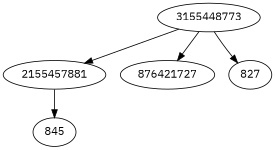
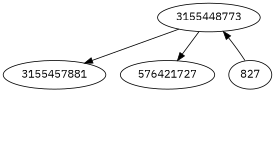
edge "3155448773" -> "827": reversed
node "2155457881": label "2155457881" -> "3155457881"
node "876421727": label "876421727" -> "576421727"
node "845": removed
